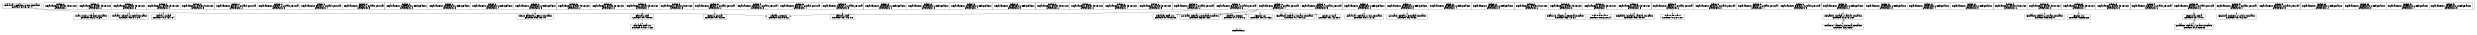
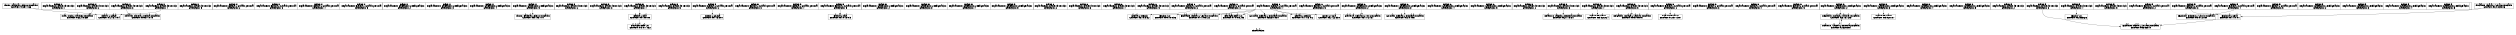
node "Alonso, Balderas y Fierro Asociados Contacto: 942544166": added
node "Chavarría, Medrano y Muro Asociados Contacto: 921-516-741": removed
node "Duarte Hermanos Contacto: 905-928-187": added
edge "Espinoza y Leiva Contacto: 981440401" -> "Escalante, Alcaraz y Serrano Asociados Contacto: 964-169-806": now "Espinoza y Leiva Contacto: 981440401" -> "Escalante, Alcaraz y Serrano Asociados Contacto: 956756540"
